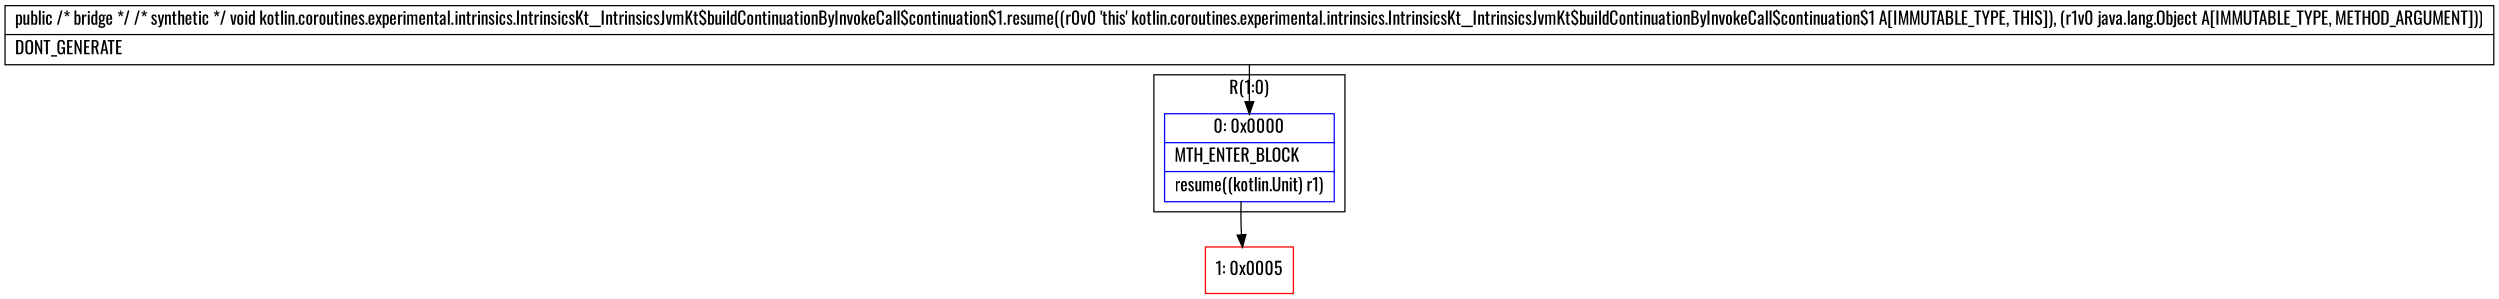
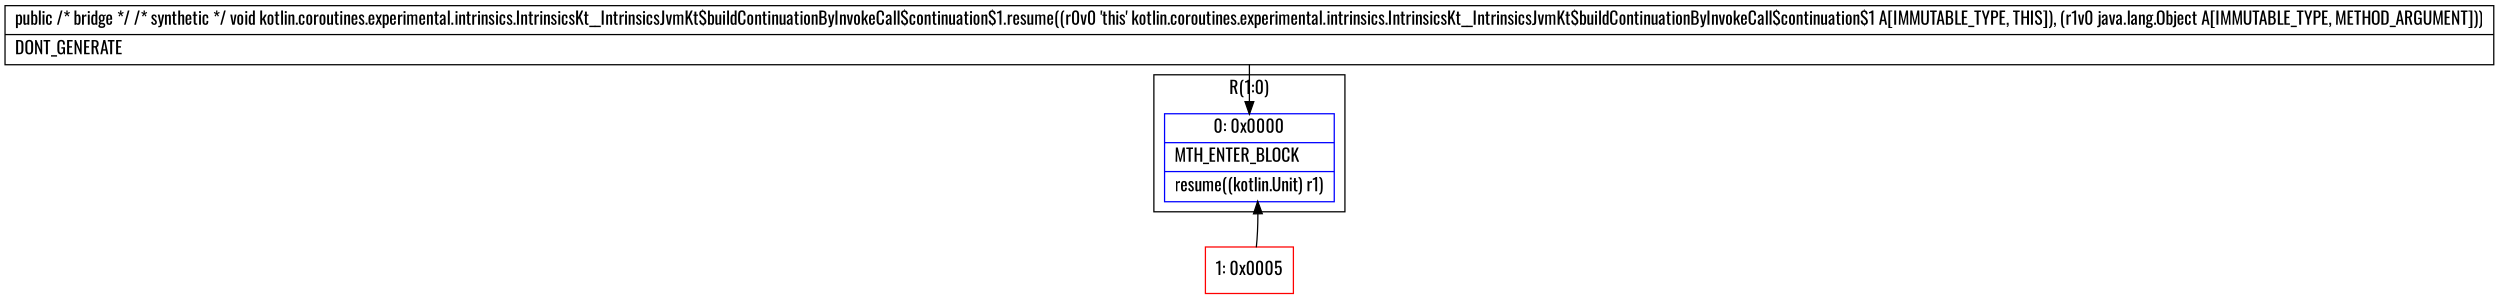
edge "0: 0x0000" -> "1: 0x0005": reversed
